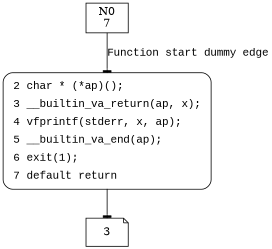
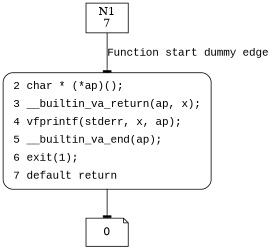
node "N0 7": label "N0 7" -> "N1 7"
node "3": label "3" -> "0"
